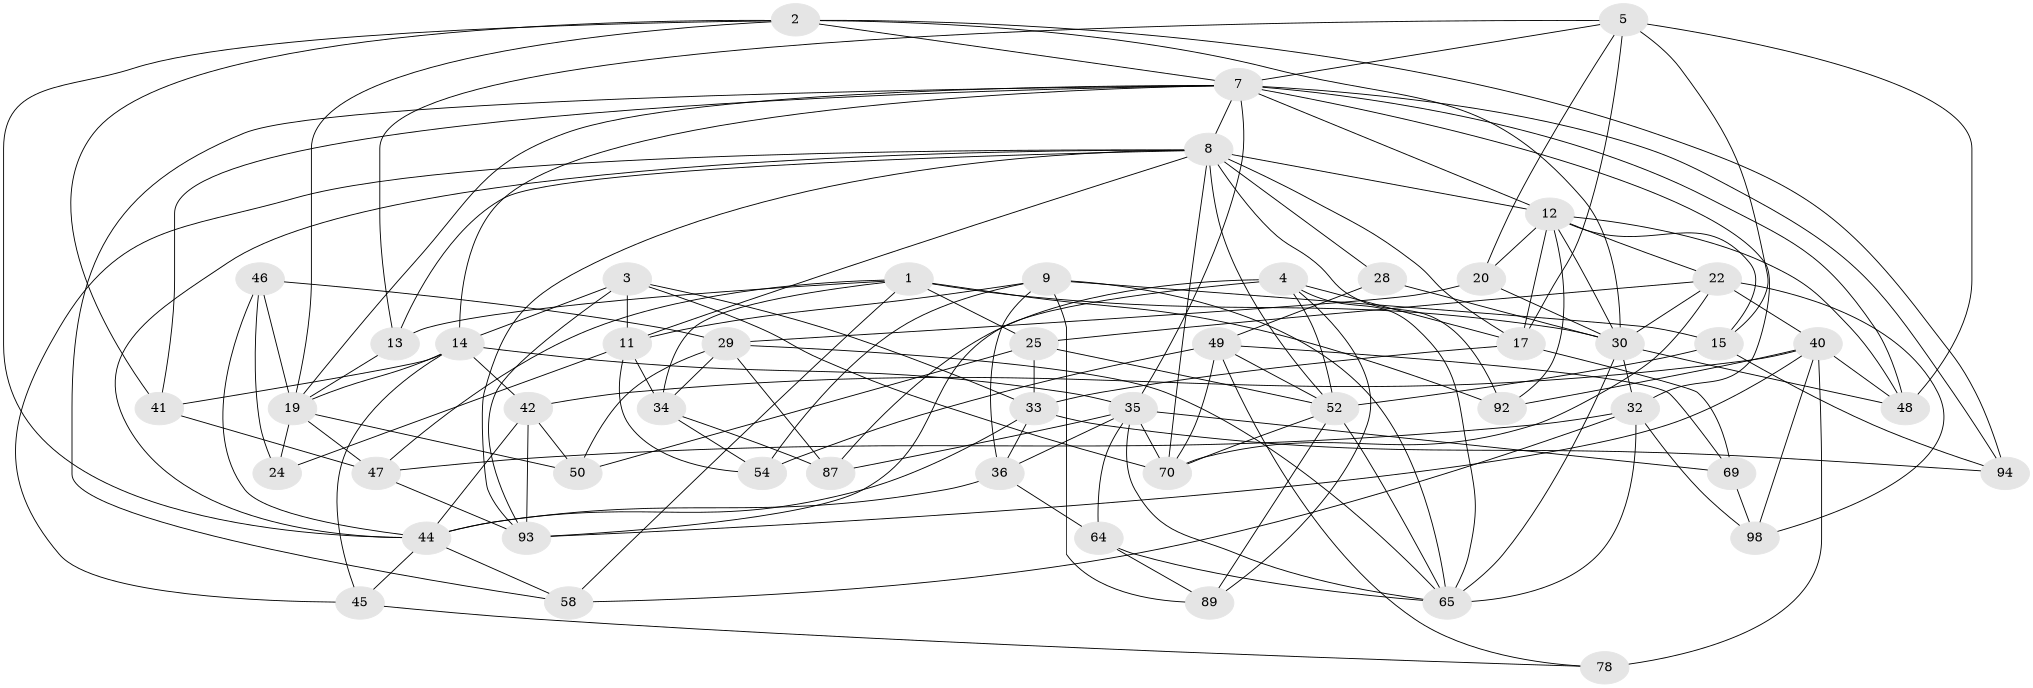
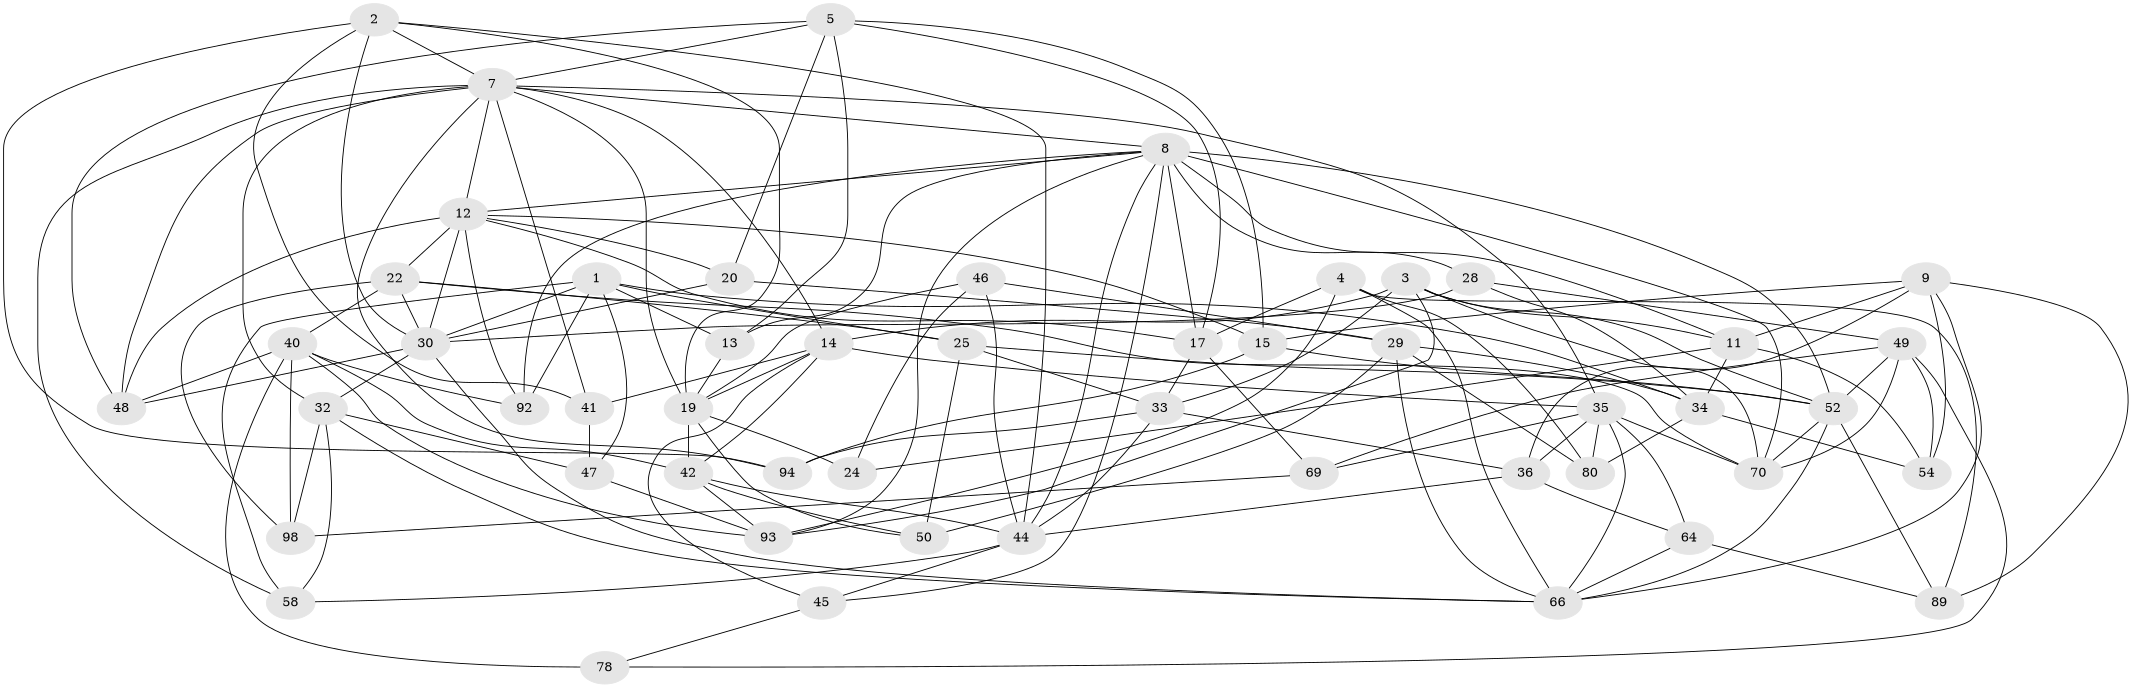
edge "28" -- "34": added
edge "4" -- "52": now "3" -- "52"
edge "19" -- "47": now "19" -- "42"
node "87": label "87" -> "80"
node "65": label "65" -> "66"
